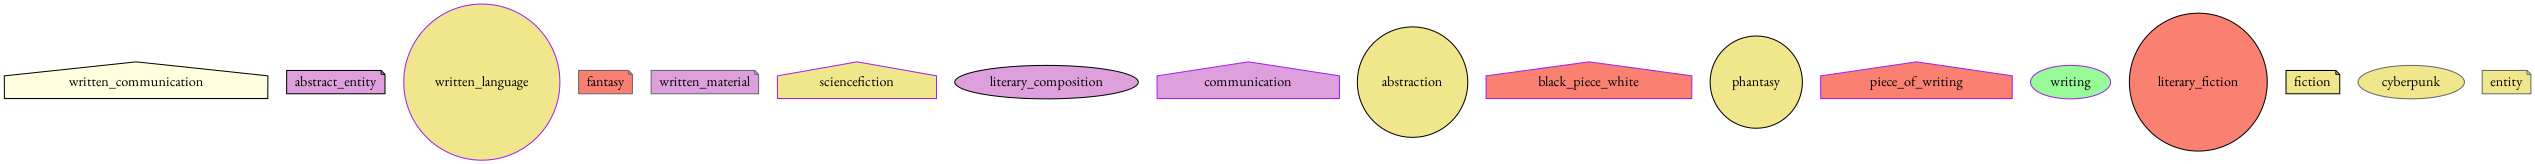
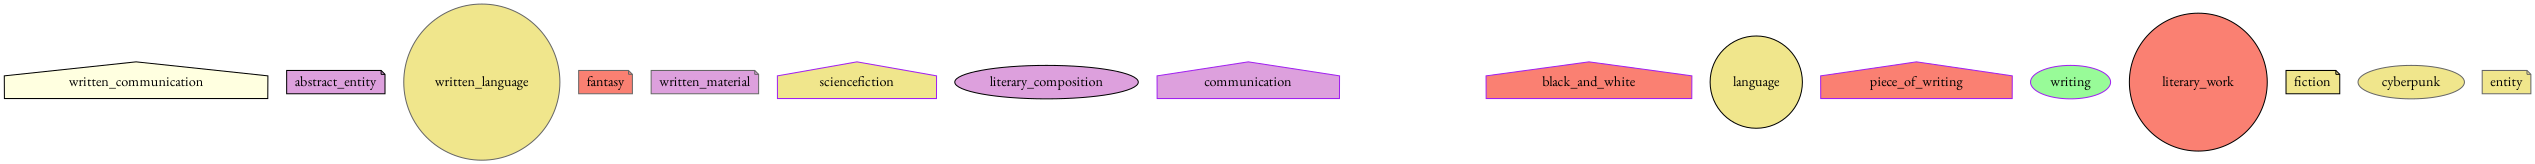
node "written_language": color purple -> gray40
node "abstraction": removed
node "black_piece_white": label "black_piece_white" -> "black_and_white"
node "phantasy": label "phantasy" -> "language"
node "literary_fiction": label "literary_fiction" -> "literary_work"
